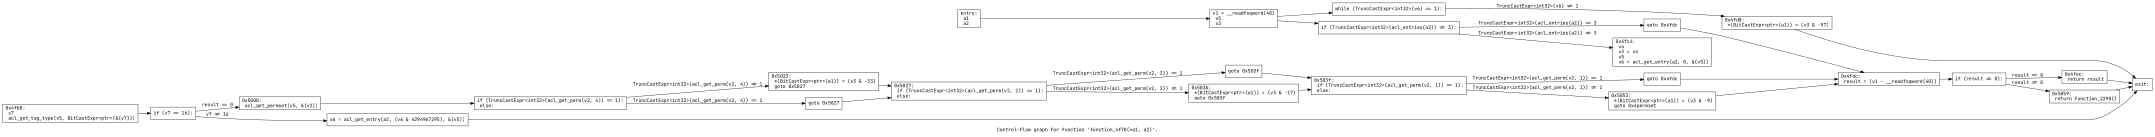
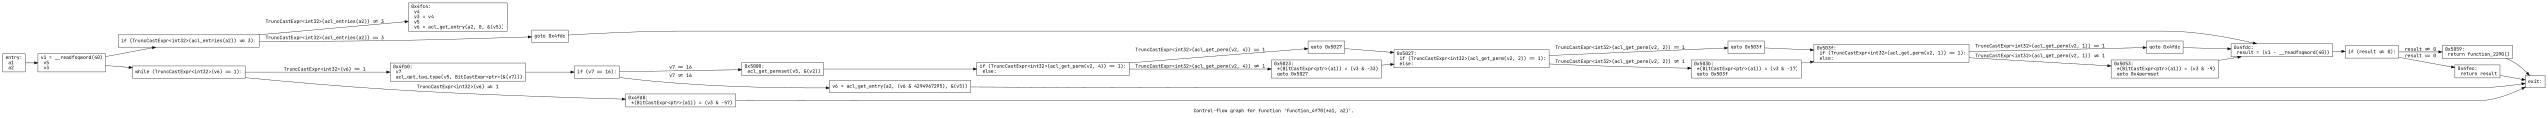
edge "while (TruncCastExpr<int32>(v6) == 1):" -> "0x4fb0:": added, label "TruncCastExpr<int32>(v6) == 1"
edge "if (v7 == 16):" -> "0x5000:": label "result == 0" -> "v7 == 16"
